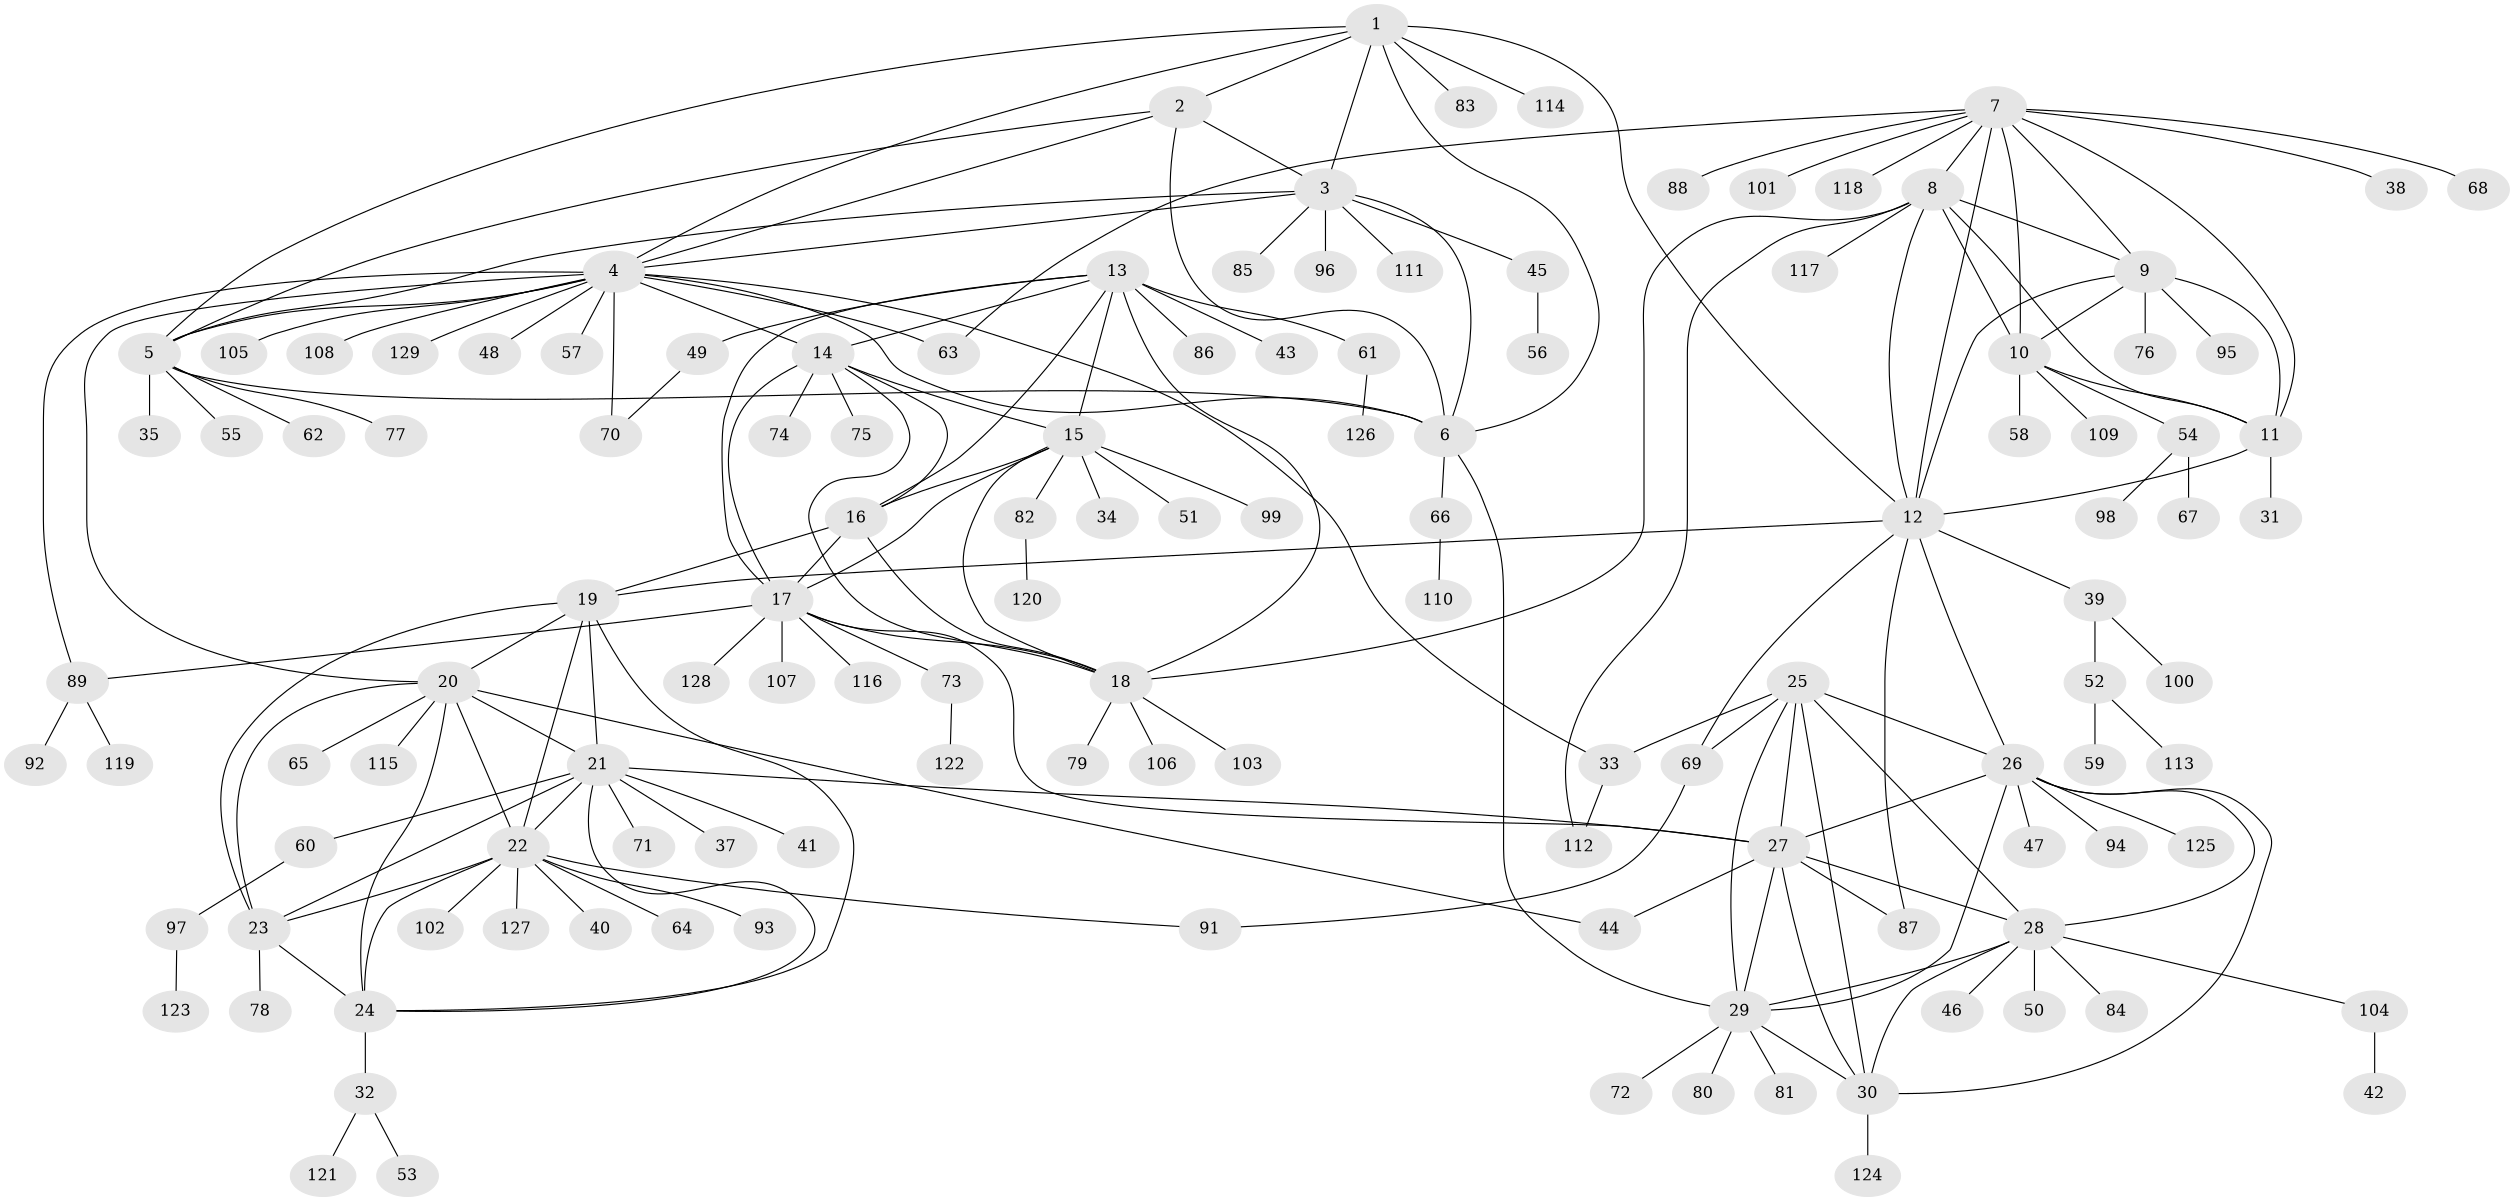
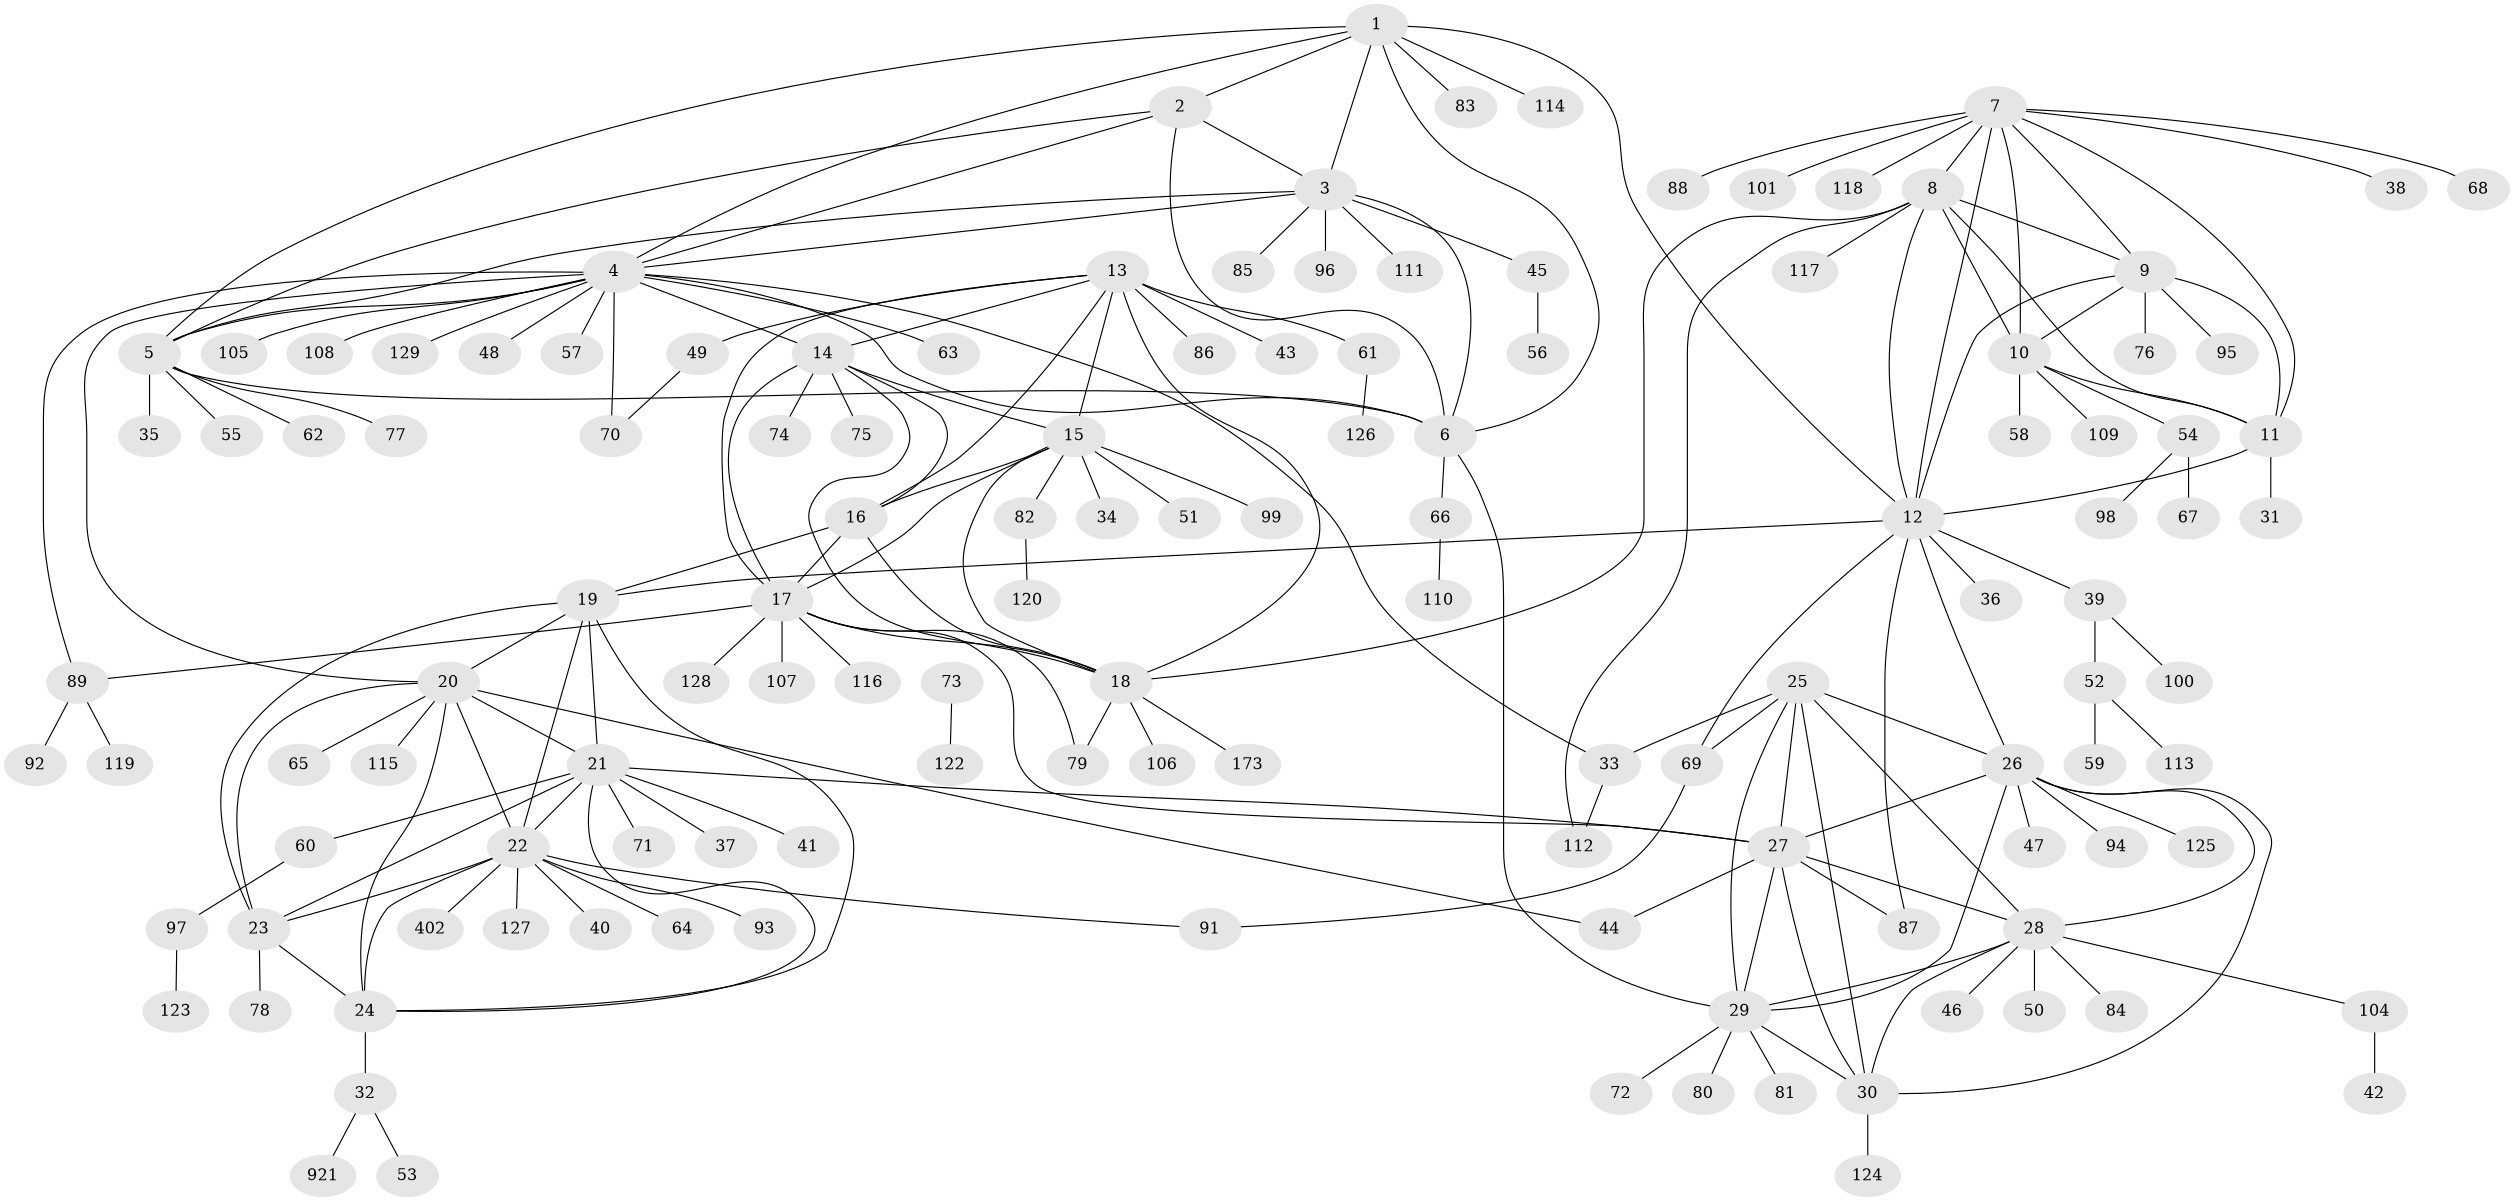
edge "7" -- "63": removed
node "36": added
edge "17" -- "73": now "17" -- "79"
node "103": label "103" -> "173"
node "102": label "102" -> "402"
node "121": label "121" -> "921"
